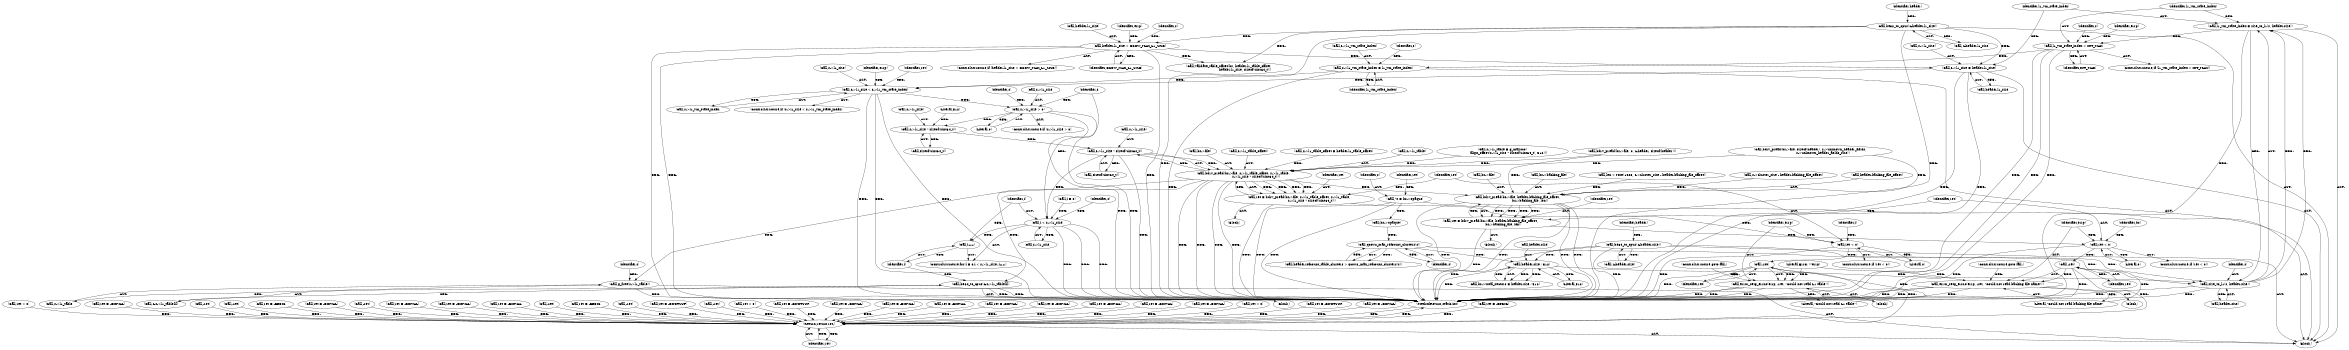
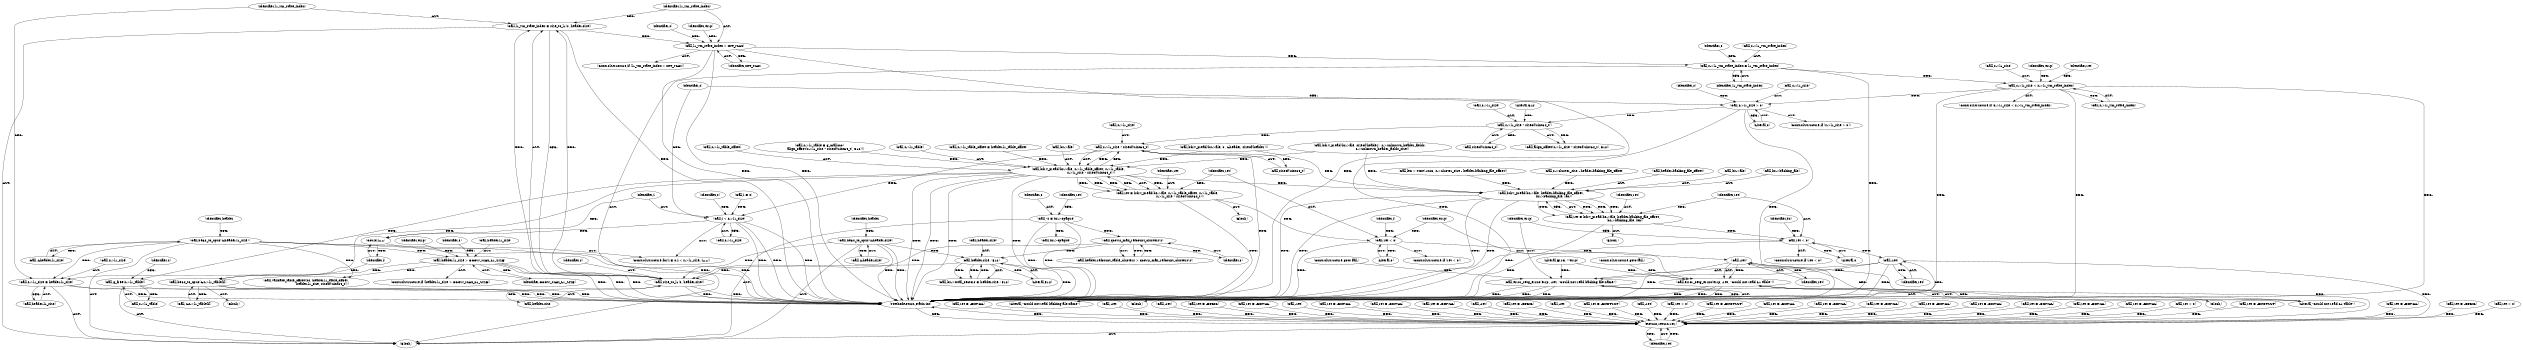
edge "(Call,s->l1_size = header.l1_size)" -> "(Call,s->l1_size < s->l1_vm_state_index)": removed, label "DDG:"
node "(Call,align_offset(s->l1_size * sizeof(uint64_t), 512))": added
edge "(Call,bs->opaque)" -> "(Call,qcow2_max_refcount_clusters(s))": now "(Call,*s = bs->opaque)" -> "(Call,qcow2_max_refcount_clusters(s))"
node "(Call,i++)": label "(Call,i++)" -> "(Could,i++)"
